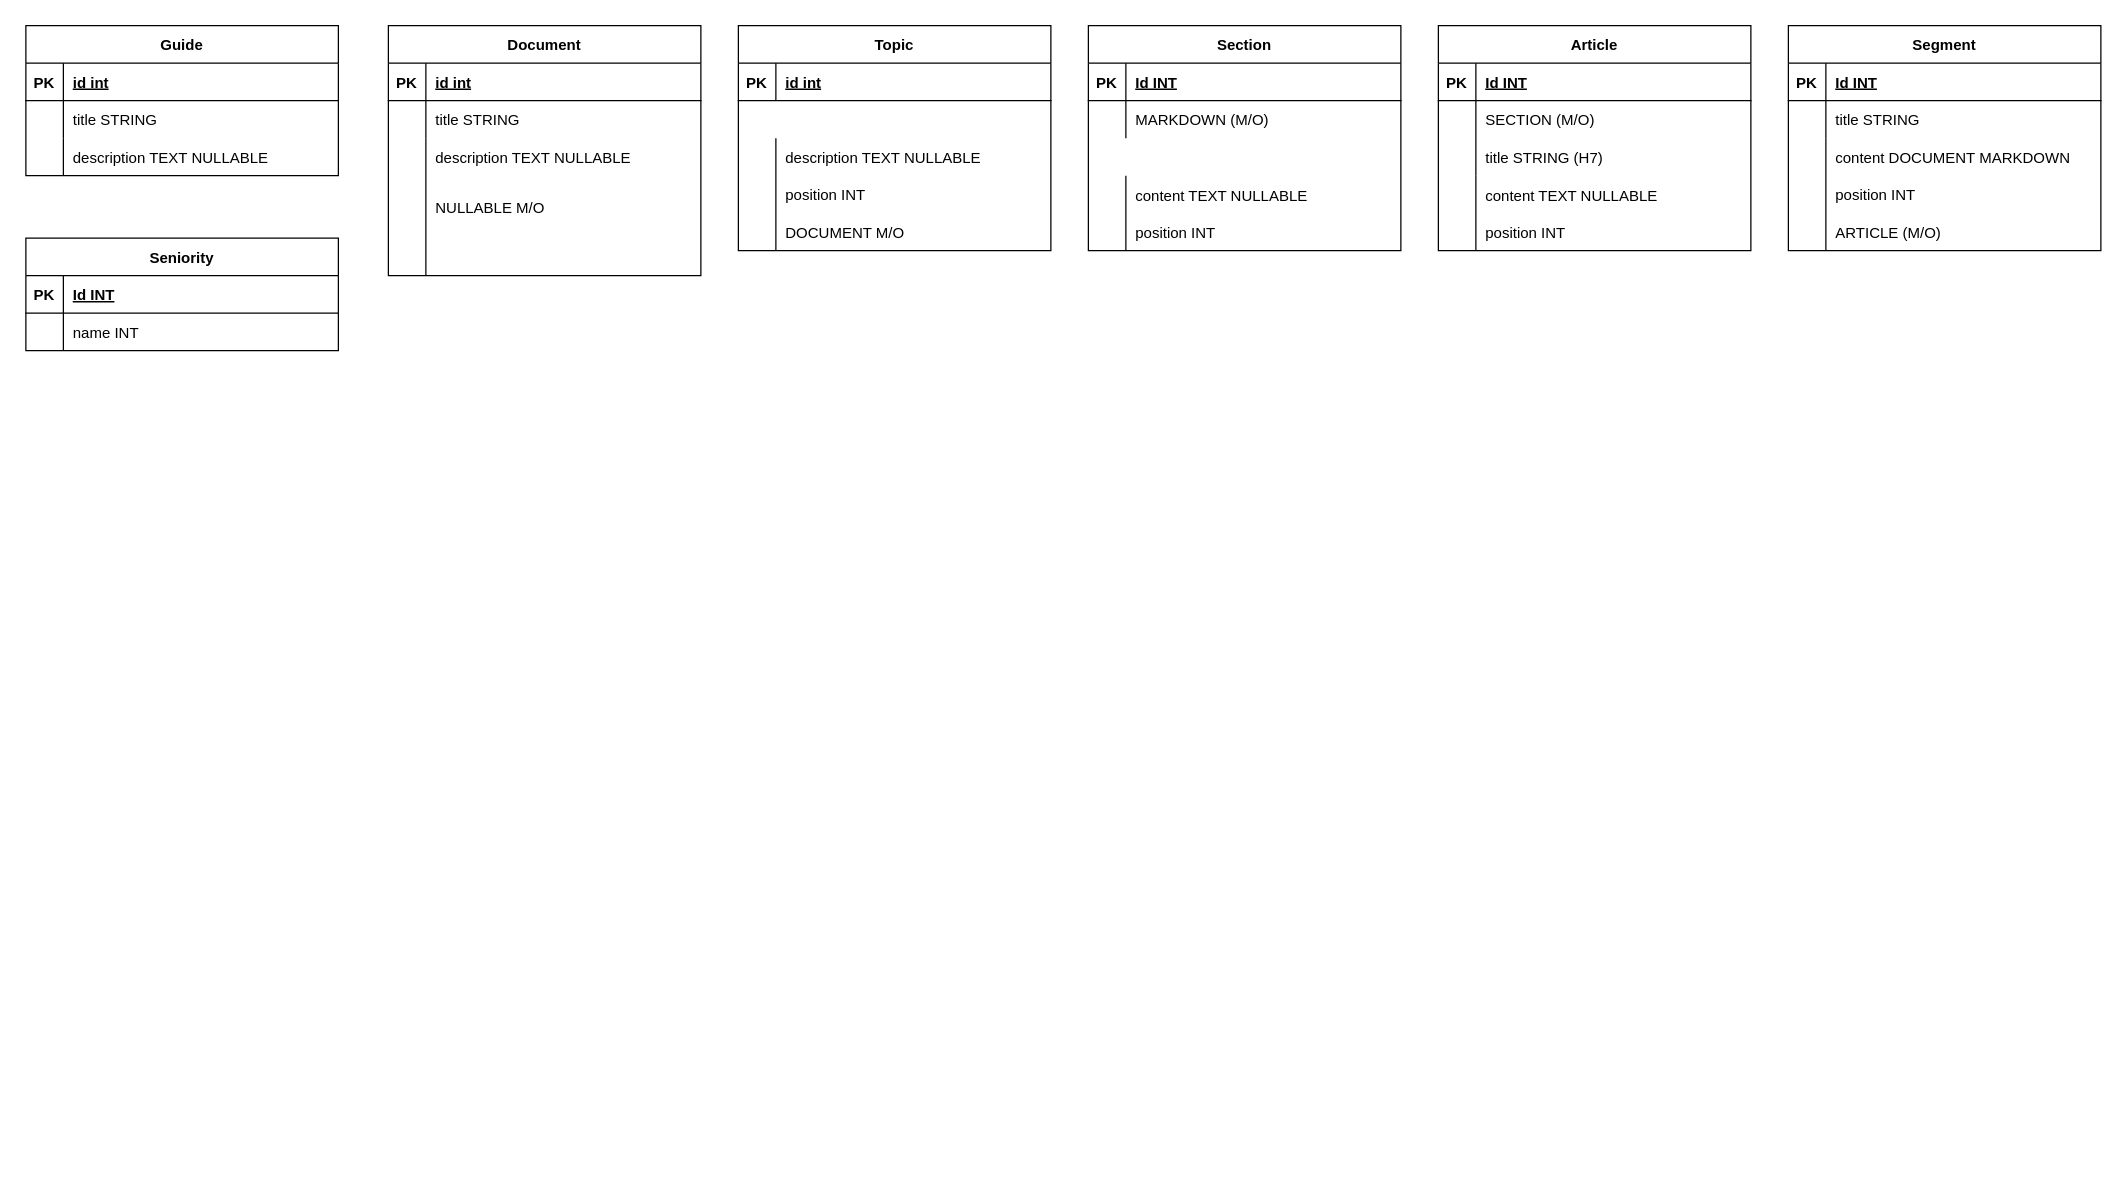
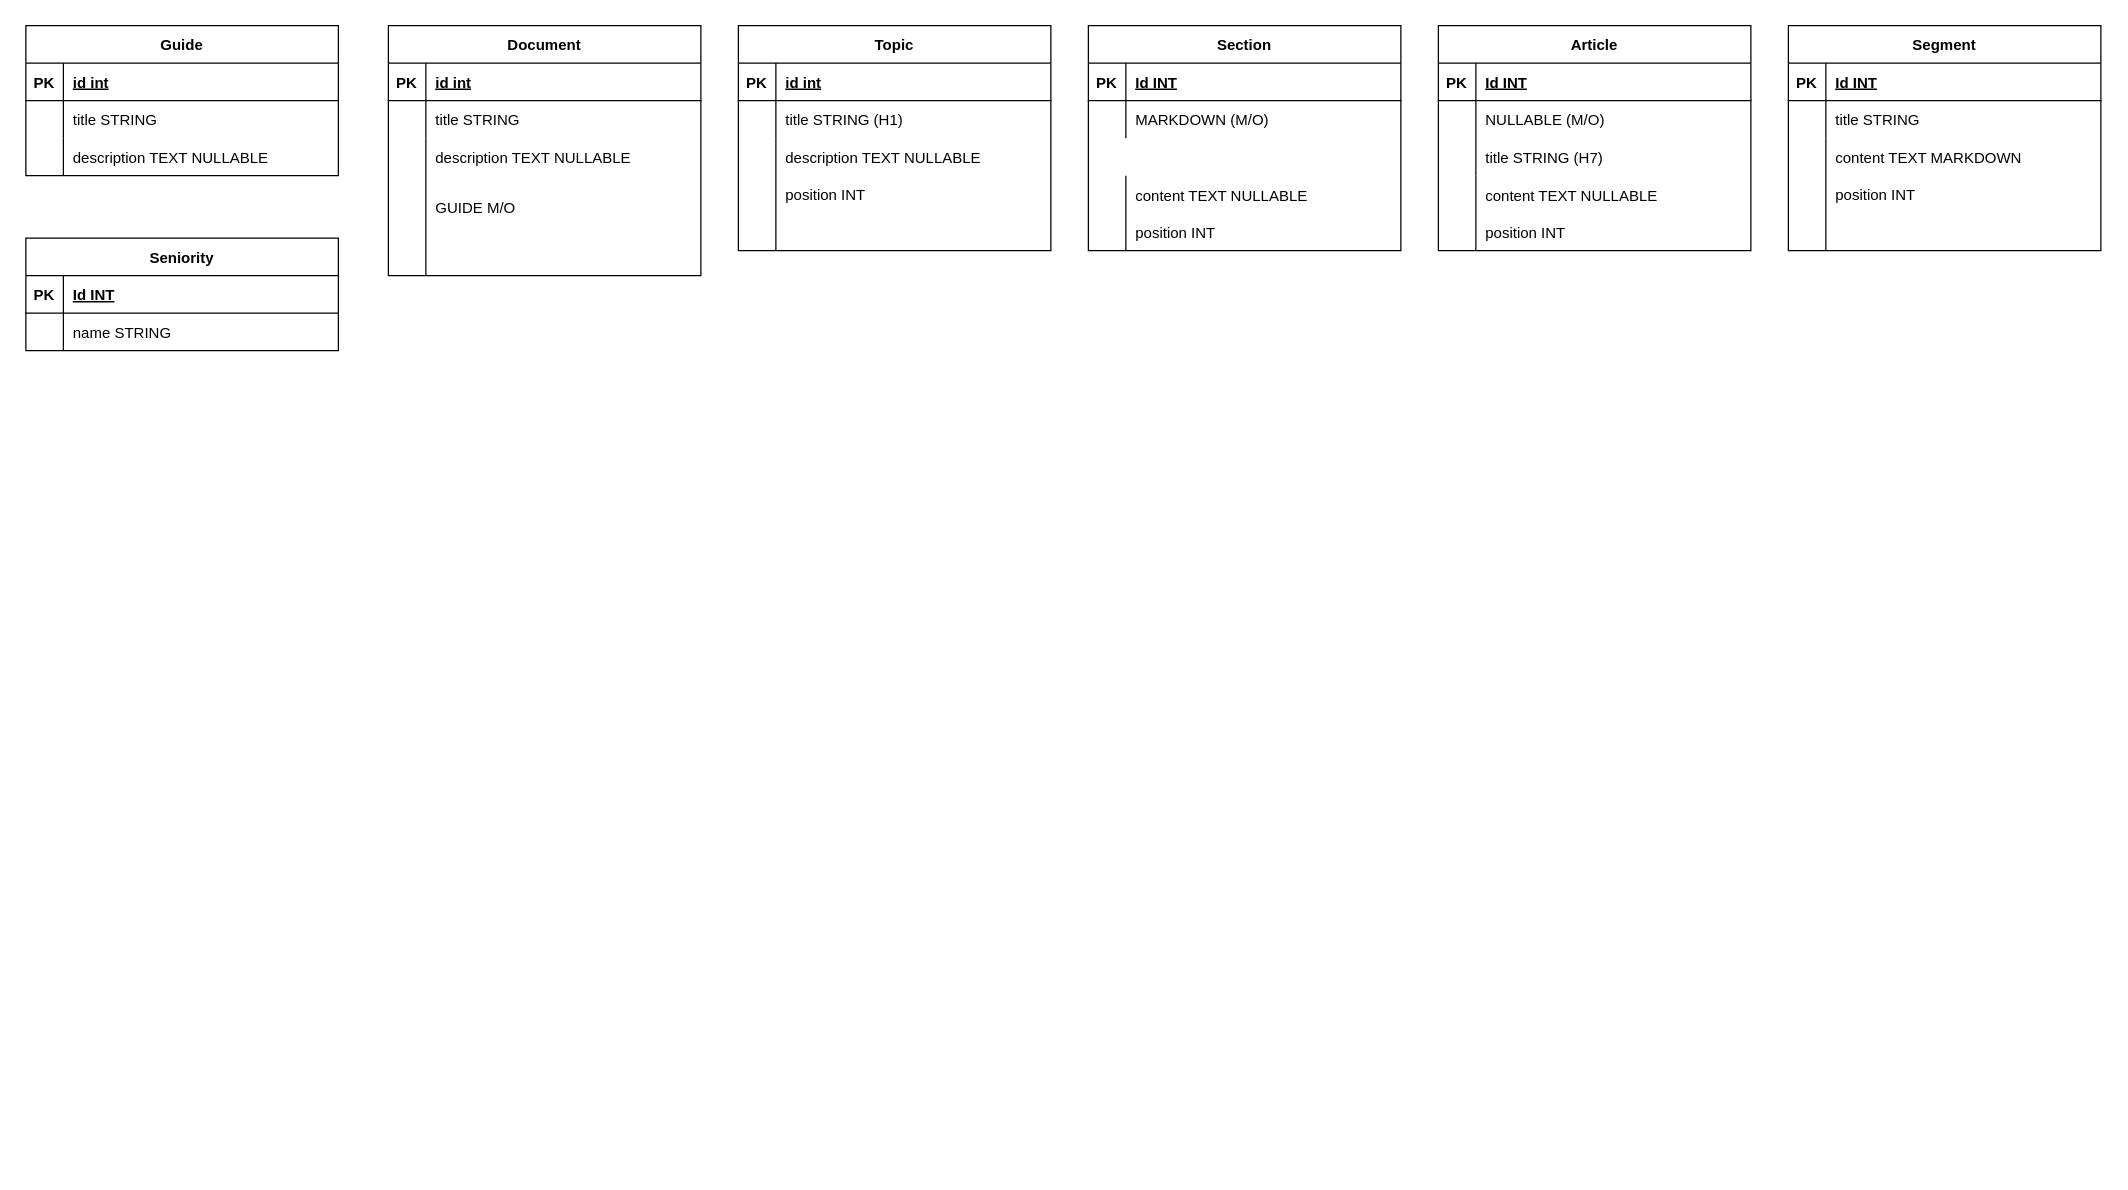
node "title STRING (H1)": added
node "SECTION (M/O)": label "SECTION (M/O)" -> "NULLABLE (M/O)"
node "content DOCUMENT MARKDOWN": label "content DOCUMENT MARKDOWN" -> "content TEXT MARKDOWN"
node "NULLABLE M/O": label "NULLABLE M/O" -> "GUIDE M/O"
node "DOCUMENT M/O": removed
node "ARTICLE (M/O)": removed
node "name INT": label "name INT" -> "name STRING"
